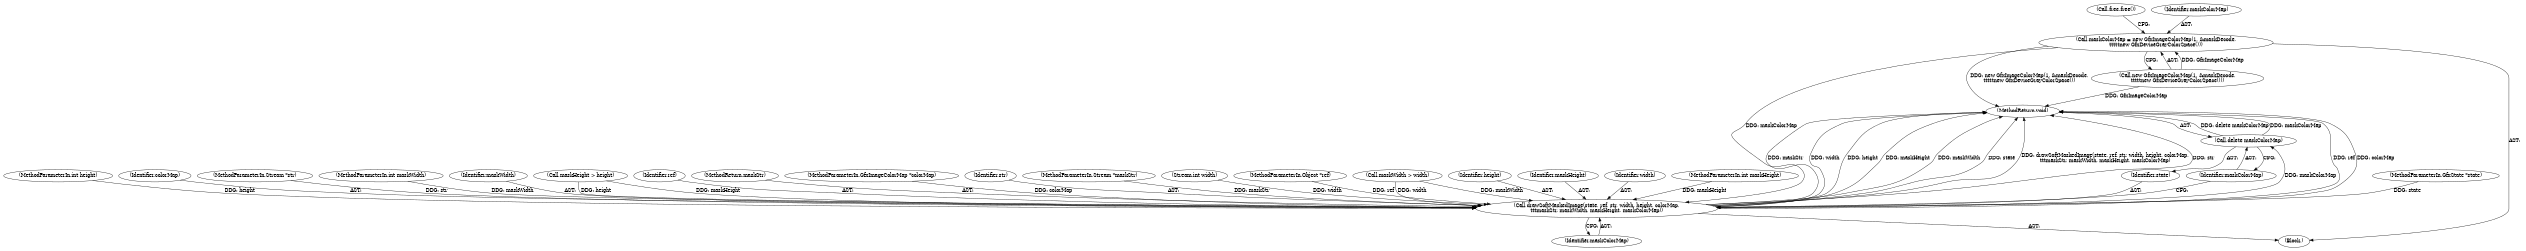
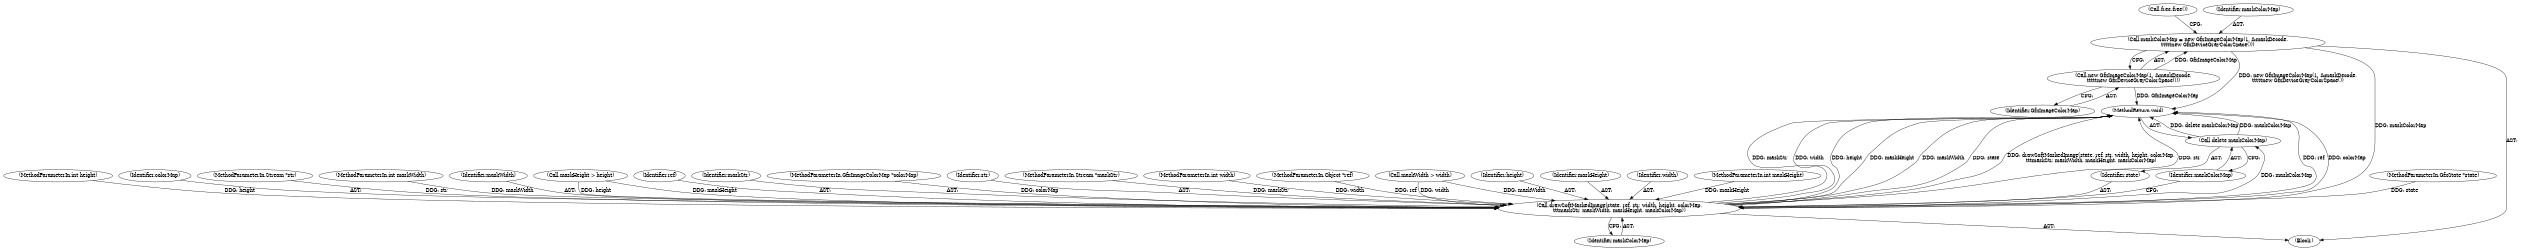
node "(Identifier,GfxImageColorMap)": added
node "(MethodReturn,maskStr)": label "(MethodReturn,maskStr)" -> "(Identifier,maskStr)"
node "(Stream,int width)": label "(Stream,int width)" -> "(MethodParameterIn,int width)"
